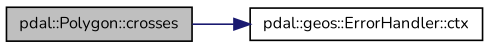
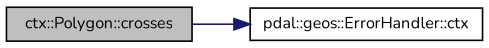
node "pdal::Polygon::crosses": label "pdal::Polygon::crosses" -> "ctx::Polygon::crosses"
